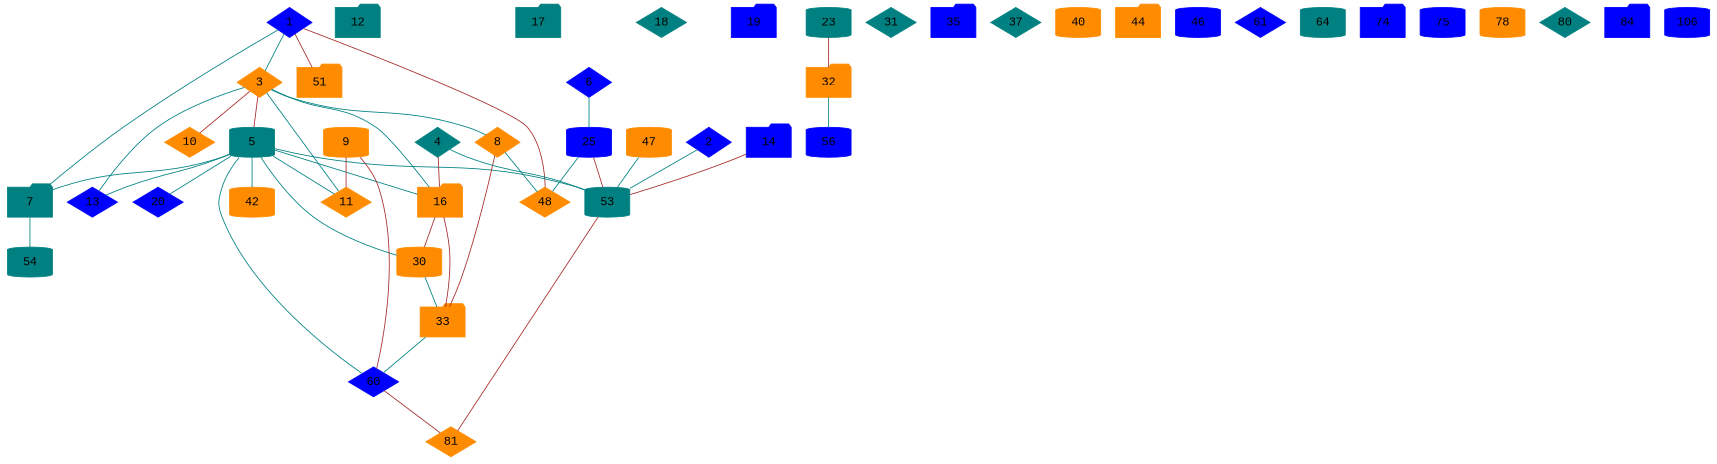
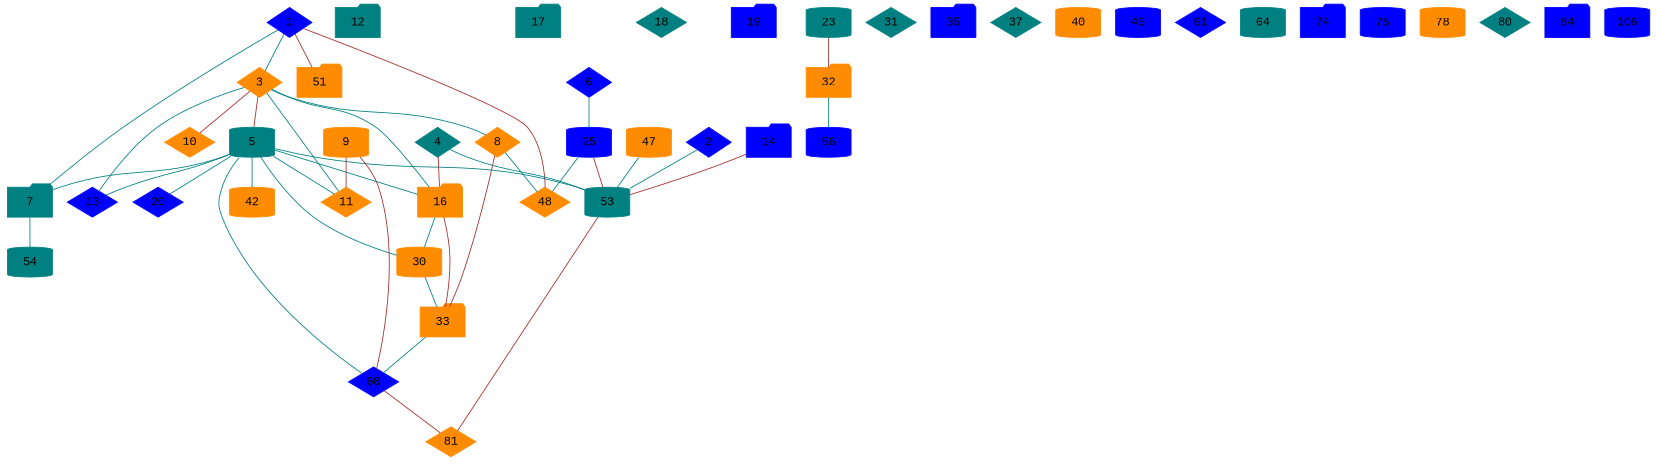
node "44": removed
edge "16" -- "30": color brown -> teal
